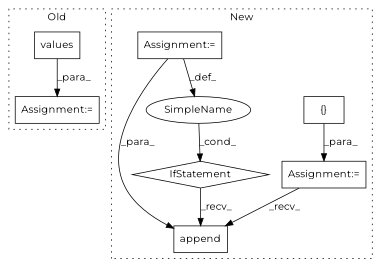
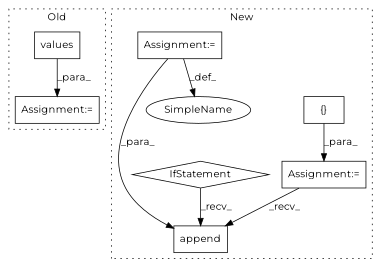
edge "SimpleName" -> "IfStatement": removed, label "_cond_"
